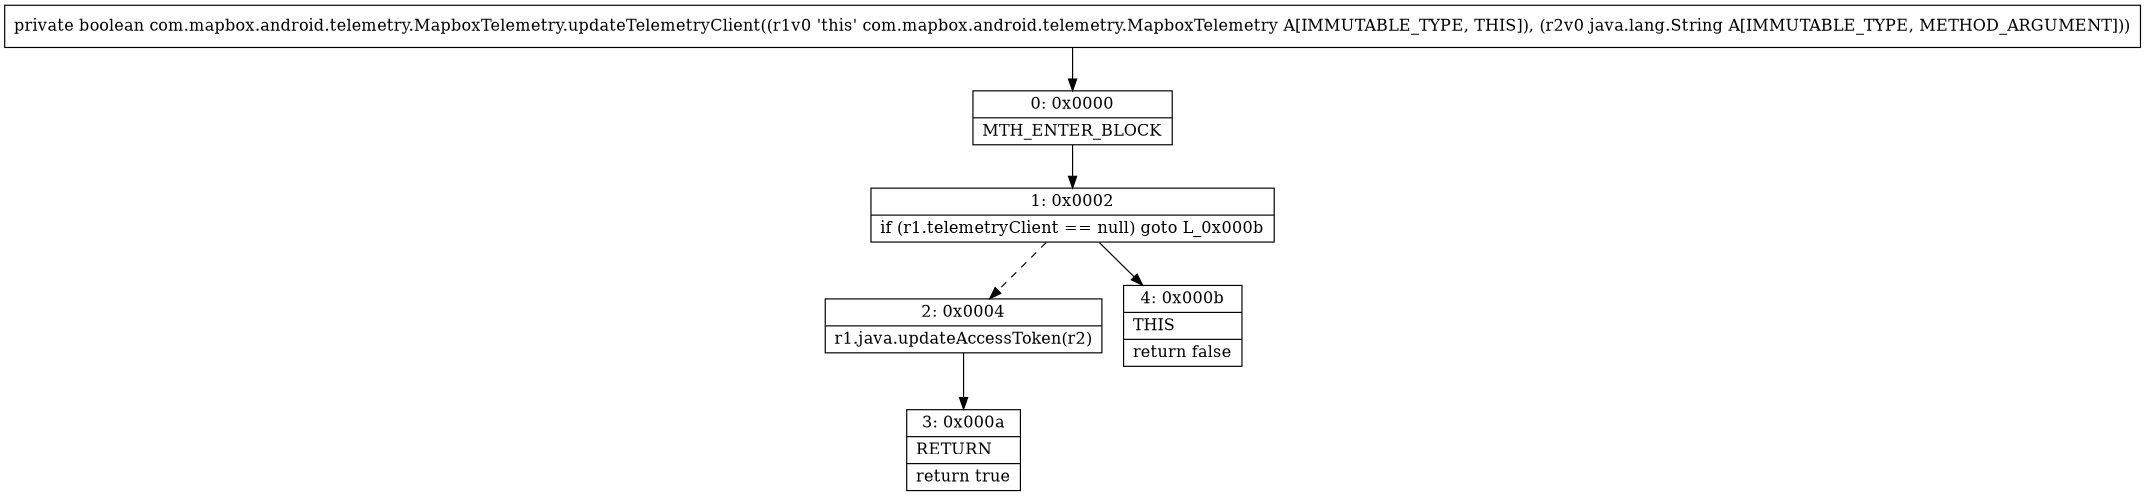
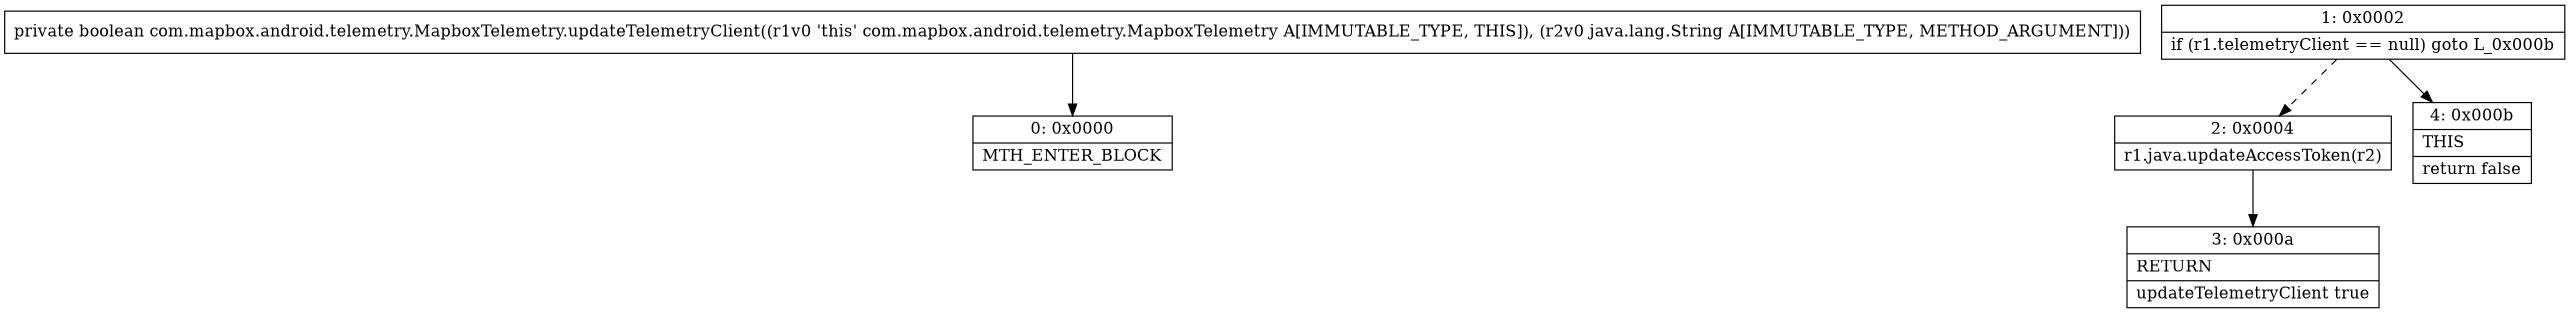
edge "0: 0x0000" -> "1: 0x0002": removed
node "3: 0x000a": text "return true" -> "updateTelemetryClient true"
